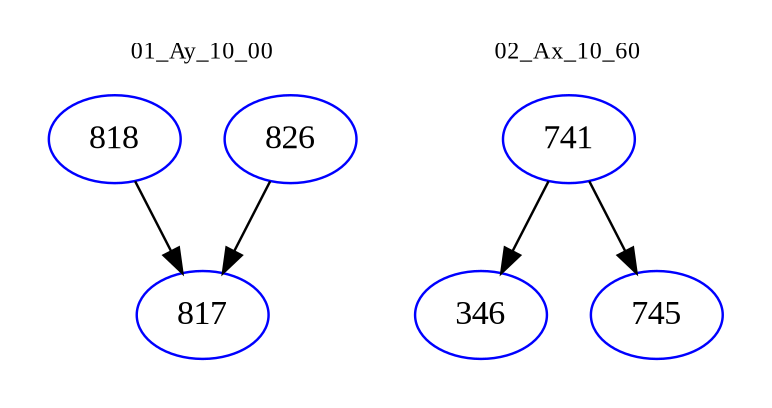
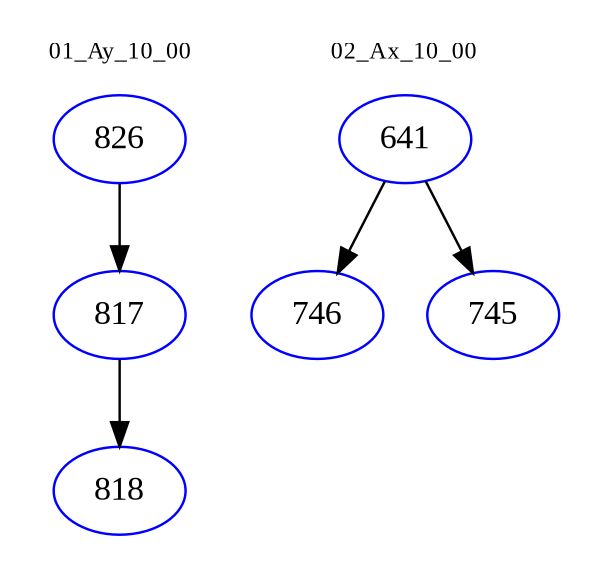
cluster "02_Ax_10_60": label "02_Ax_10_60" -> "02_Ax_10_00"
node "741": label "741" -> "641"
edge "818" -> "817": reversed
node "346": label "346" -> "746"
